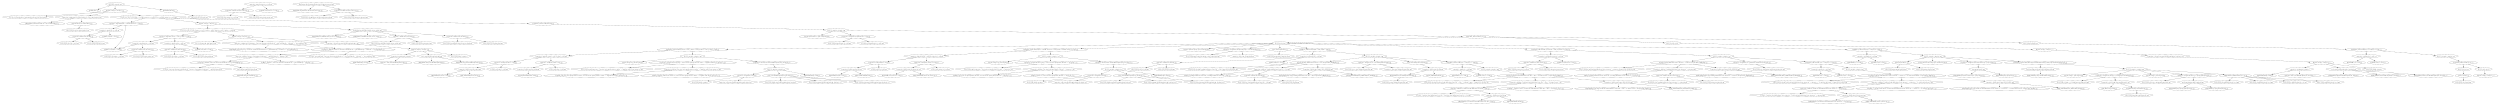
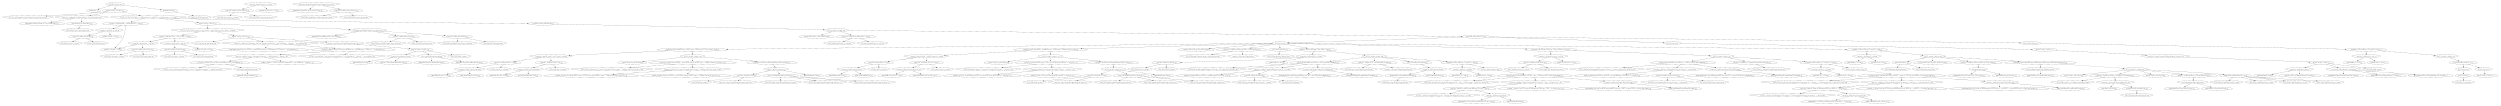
node "(IDENTIFIER,al,addDefinition(al, name, value))": removed
node "(IDENTIFIER,this,value != null)": added
node "(IDENTIFIER,v,String v = props.getProperty(n))": removed
